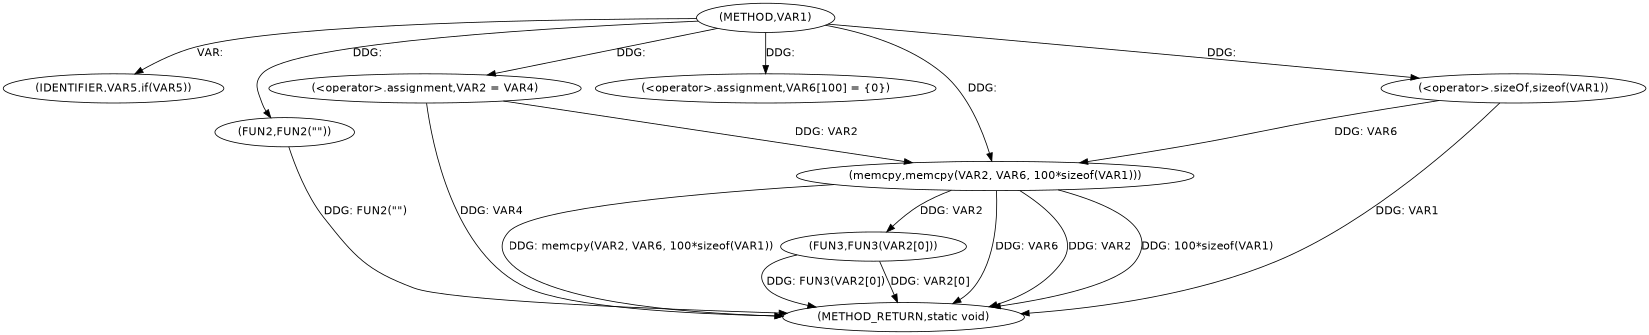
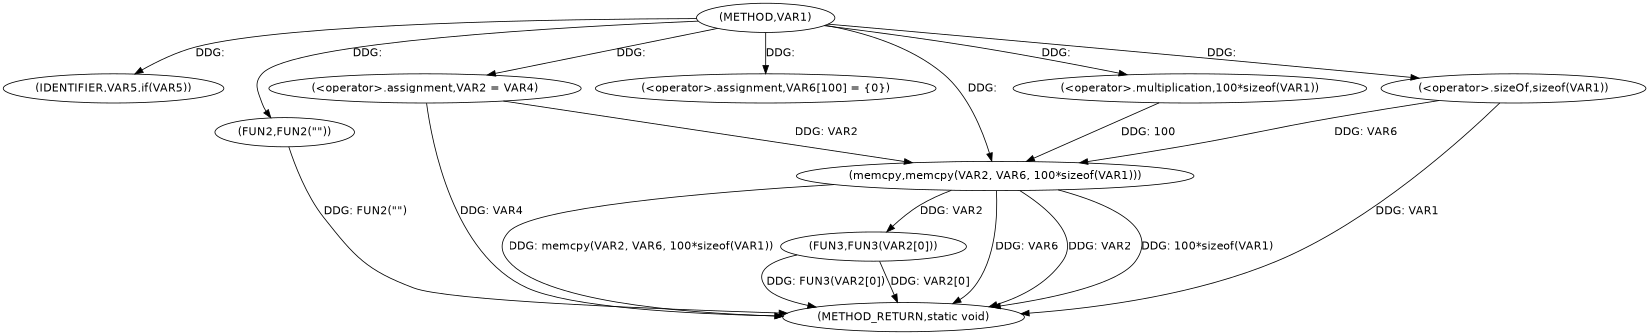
edge "(METHOD,VAR1)" -> "(IDENTIFIER,VAR5,if(VAR5))": label "VAR: " -> "DDG: "
node "(<operator>.multiplication,100*sizeof(VAR1))": added
